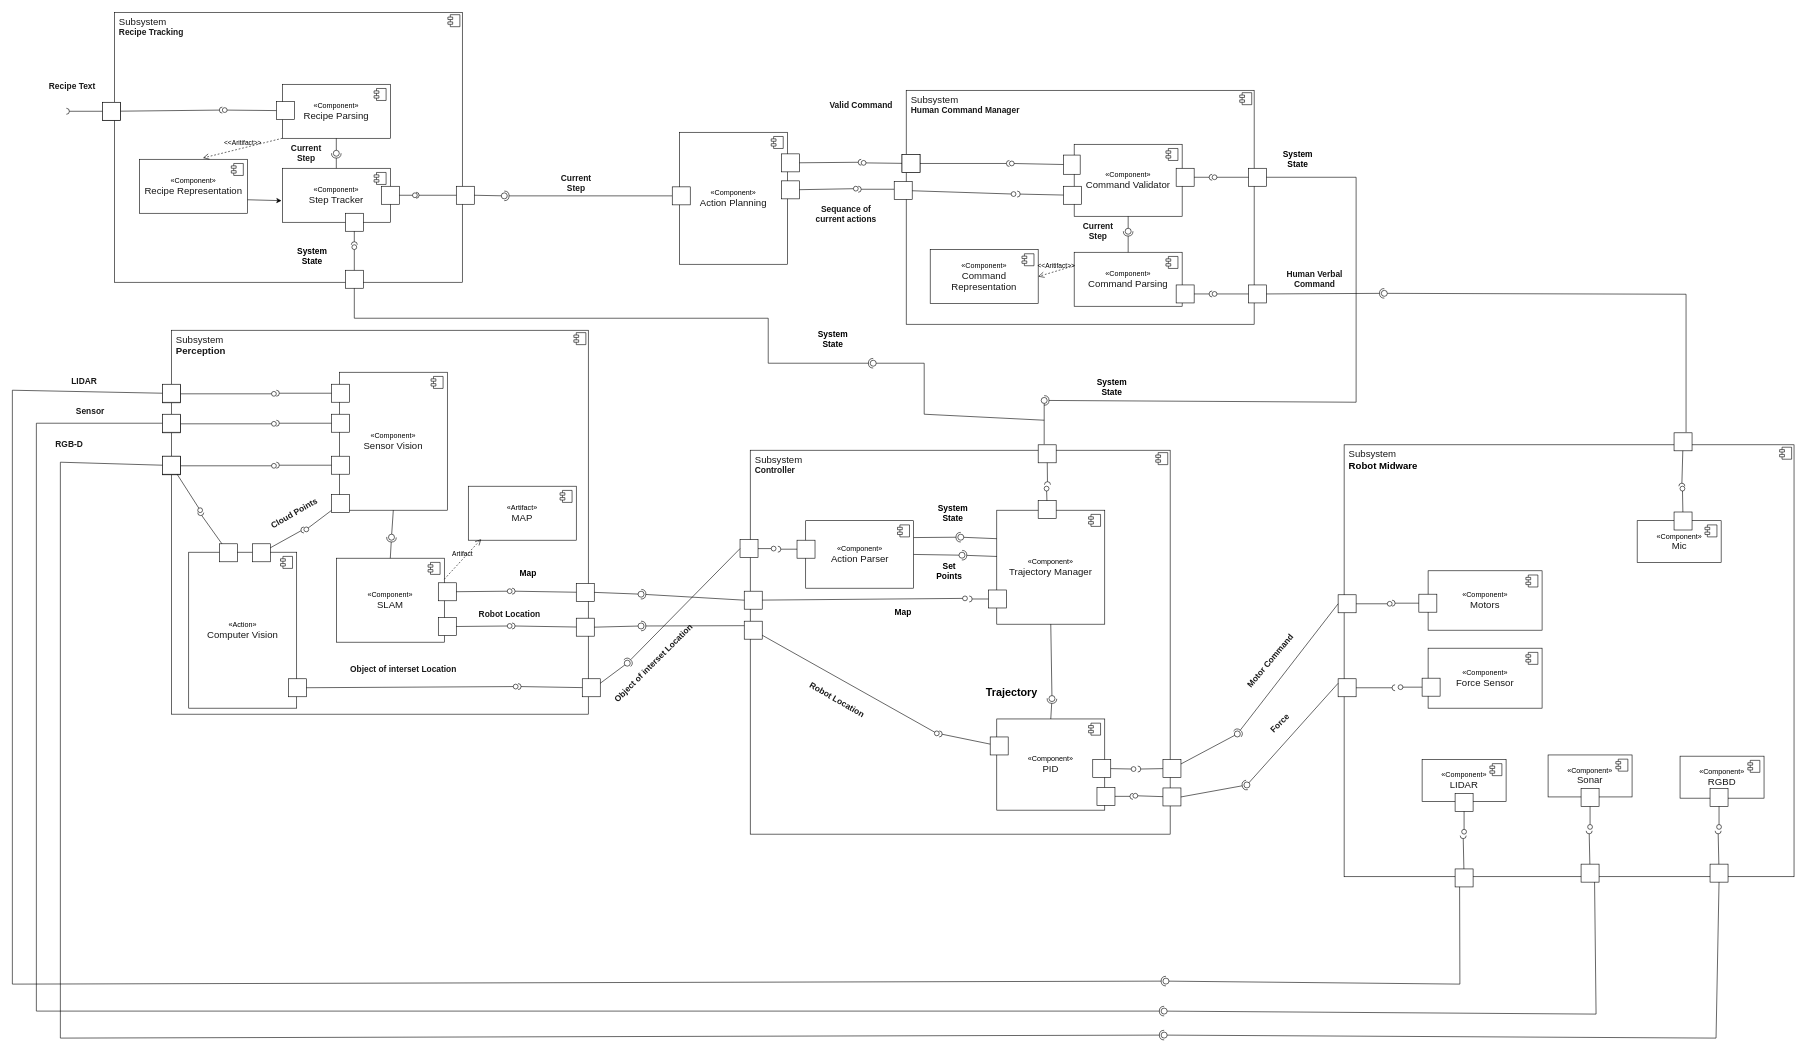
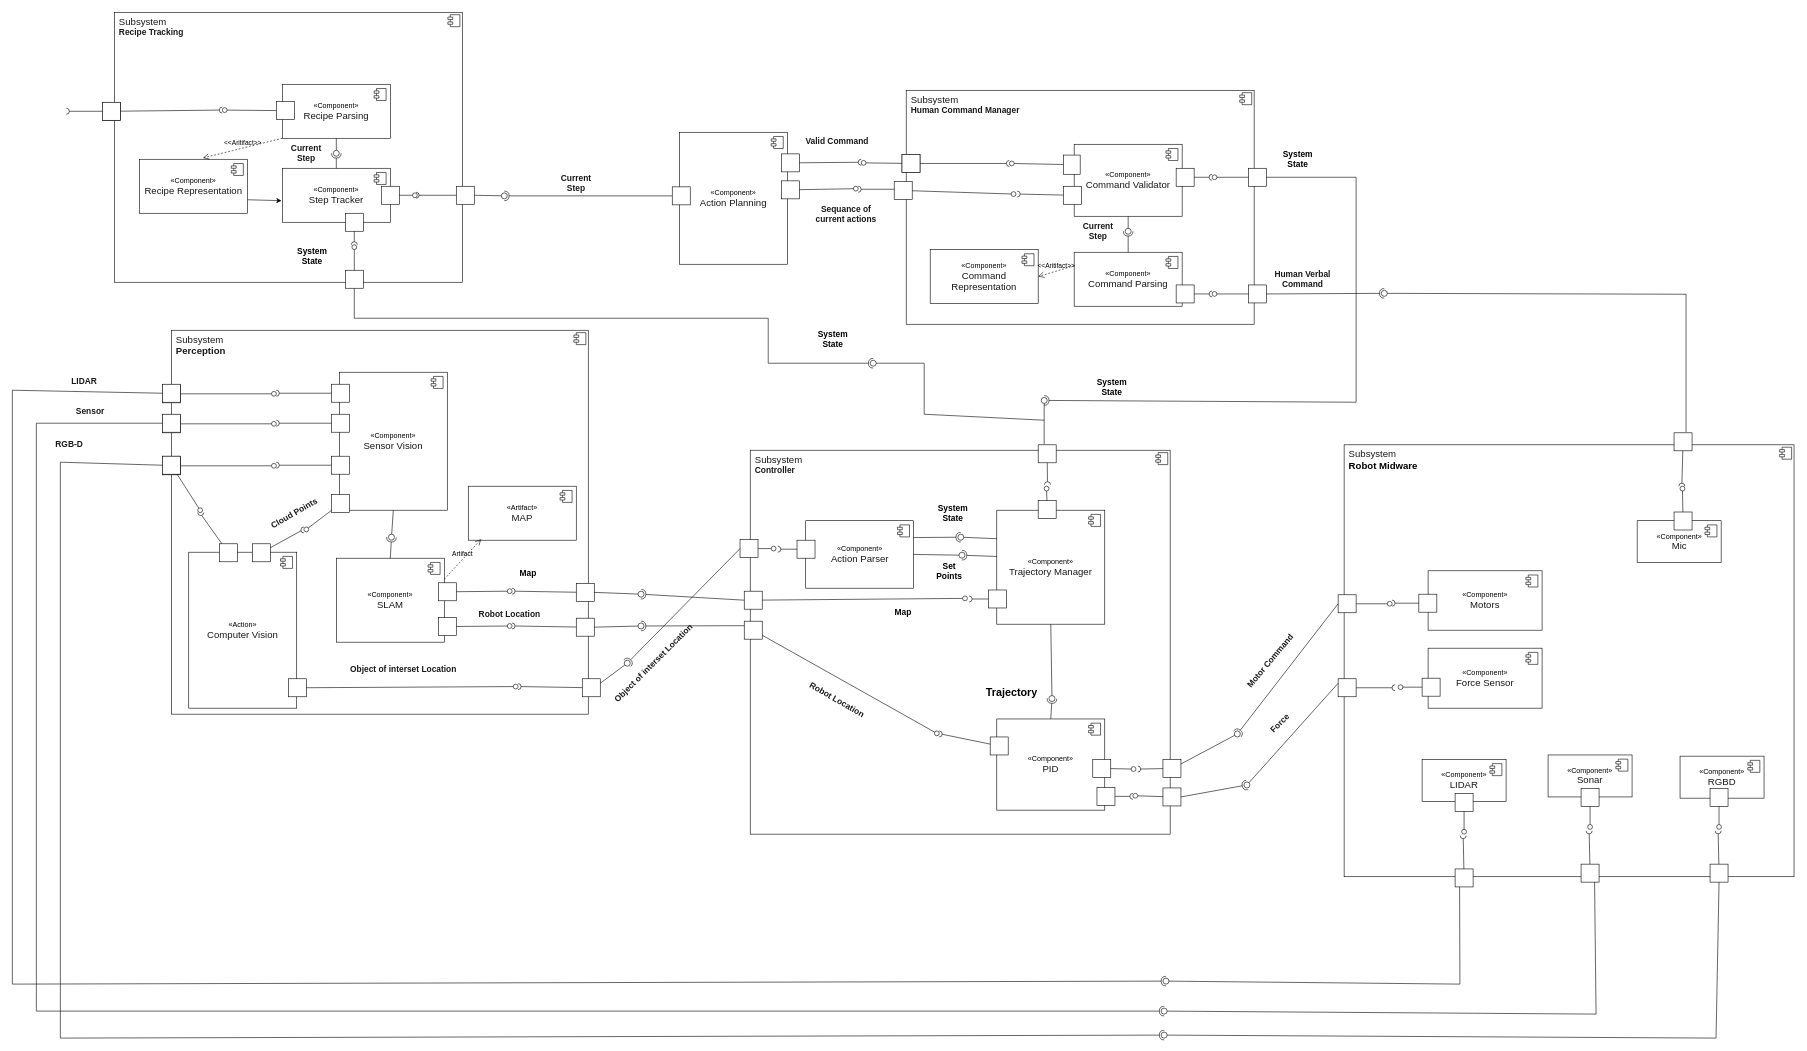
node "Recipe Text": removed
node "Valid Command": moved (861, 105) -> (837, 141)
node "Human Verbal Command": moved (1315, 279) -> (1303, 279)
